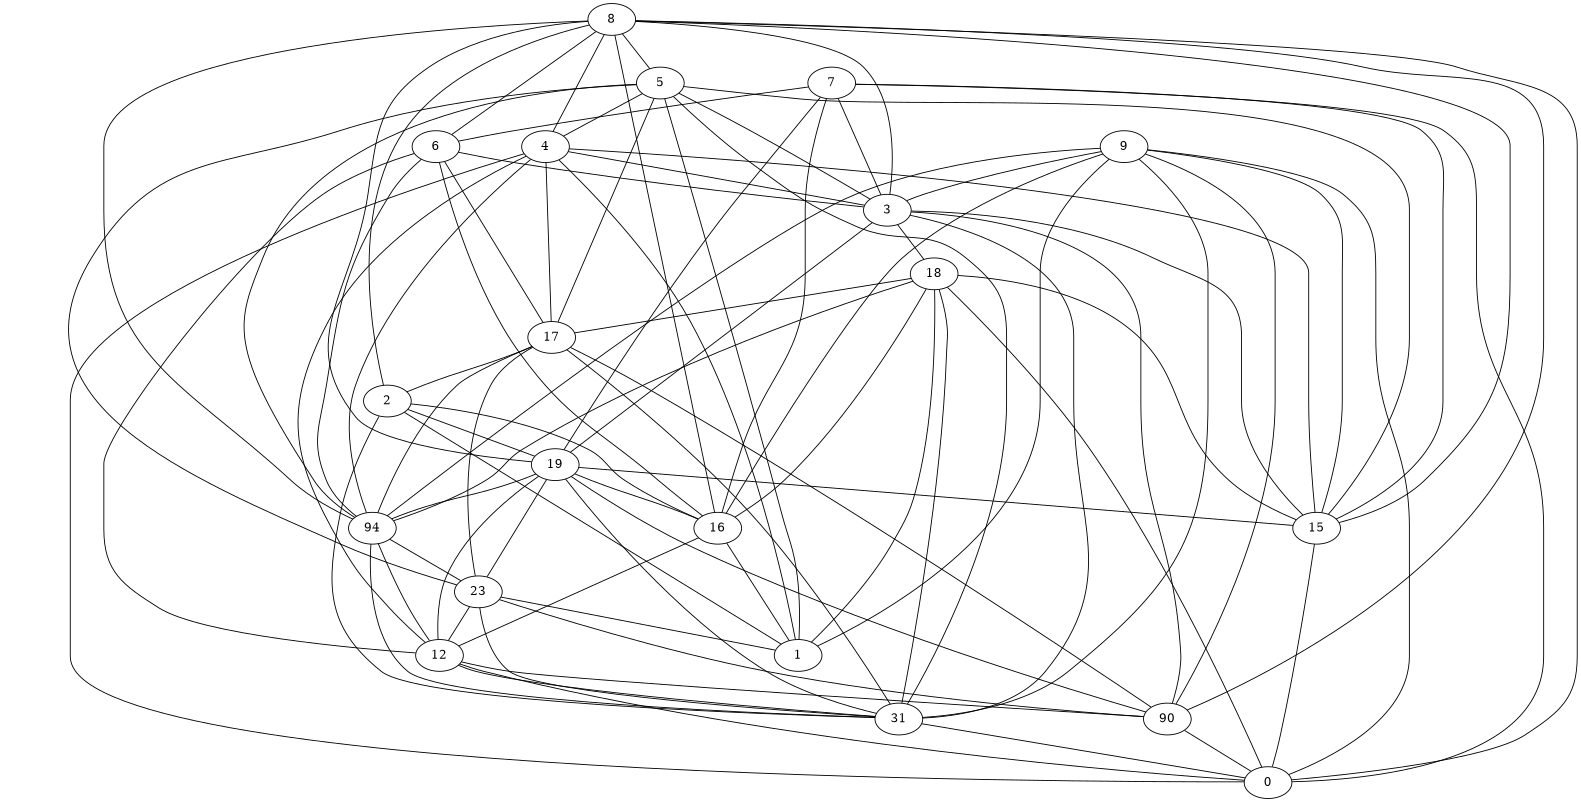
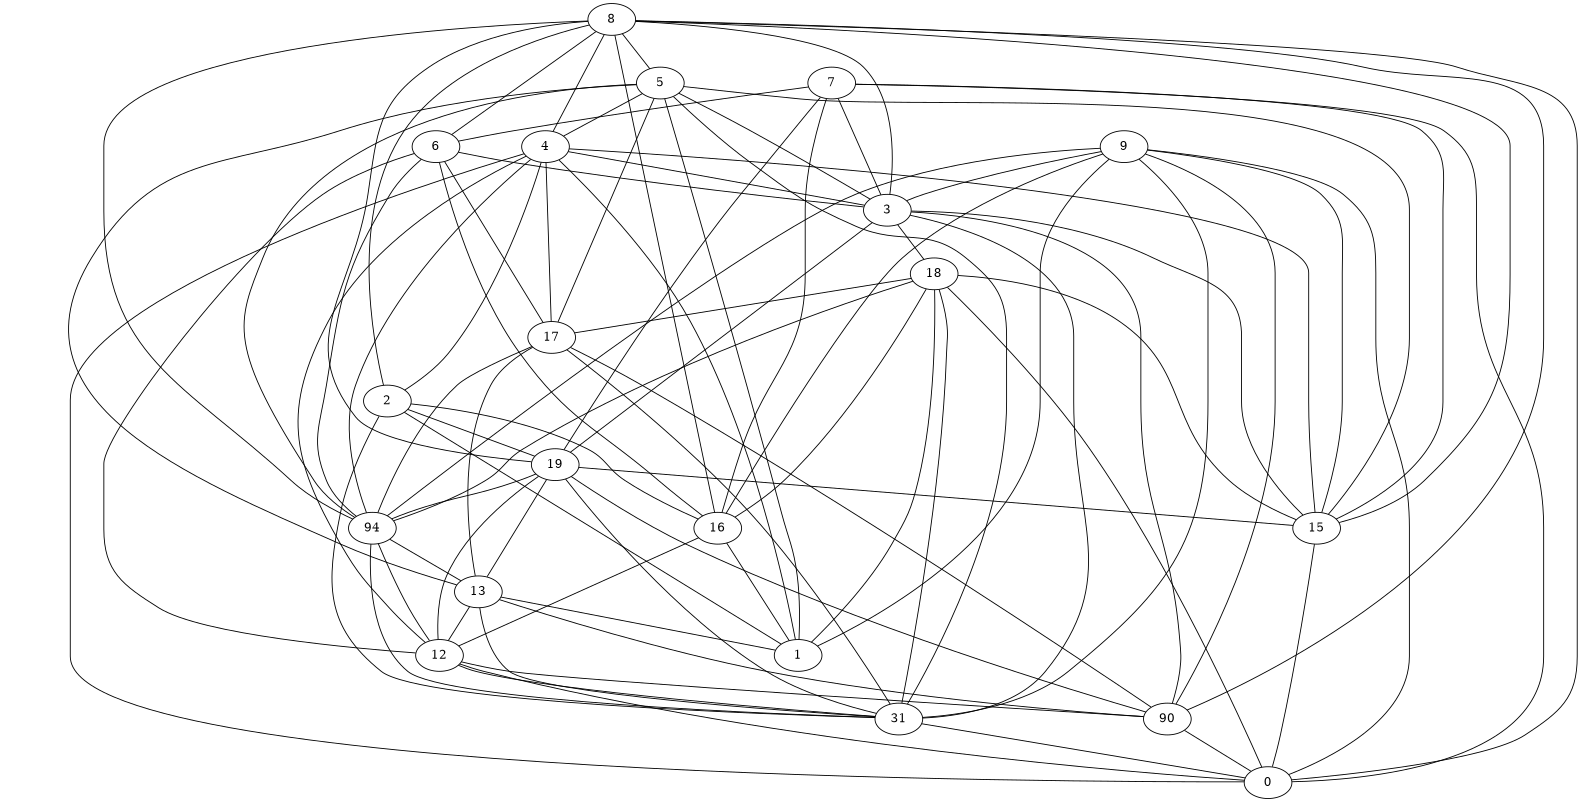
edge "17" -- "2": now "4" -- "2"
edge "19" -- "16": removed
node "23": label "23" -> "13"
